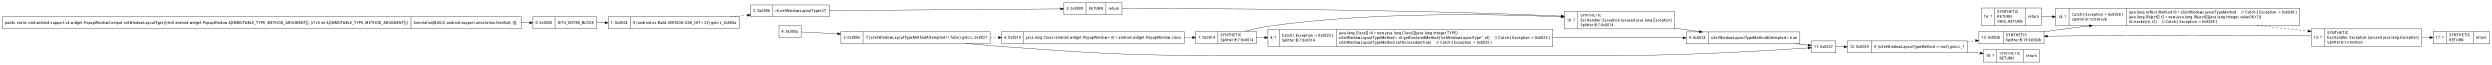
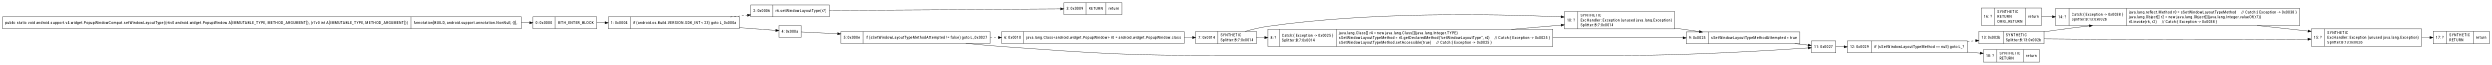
edge "3: 0x0009" -> "10: ?": now "8: ?" -> "10: ?"
edge "14: ?" -> "15: ?": style dashed -> solid
edge "1: 0x0004" -> "4: 0x000a": added
edge "15: ?" -> "13: 0x002b": reversed
